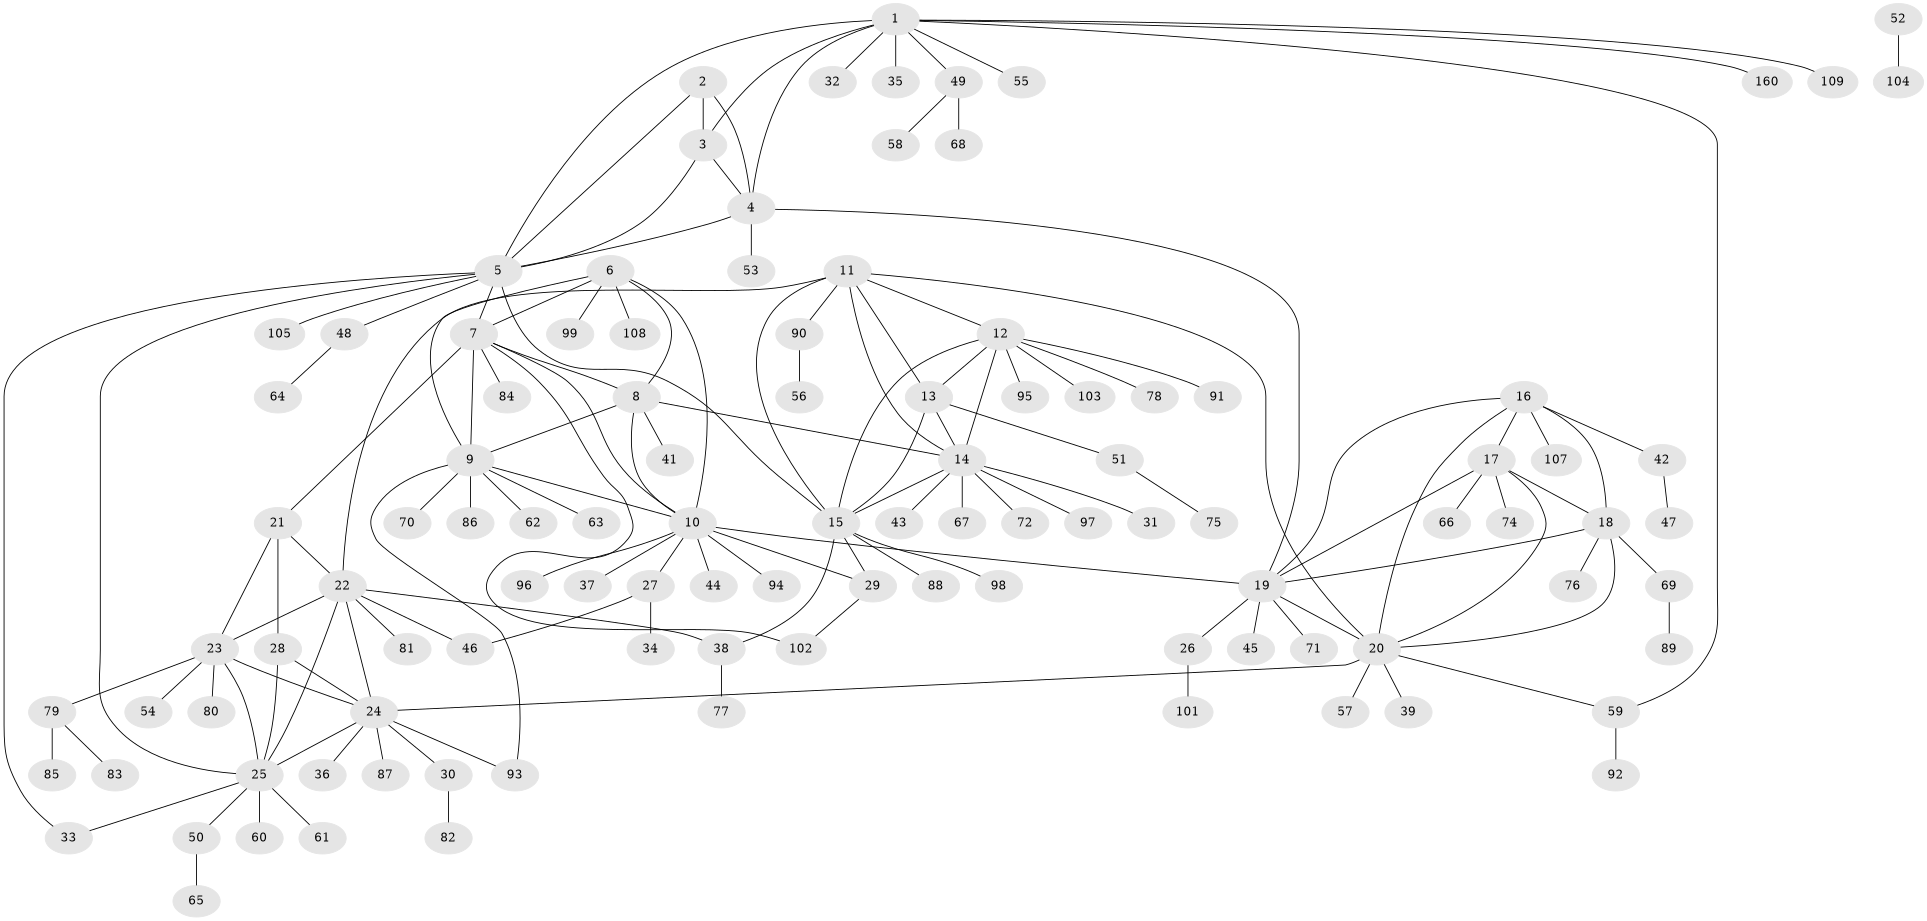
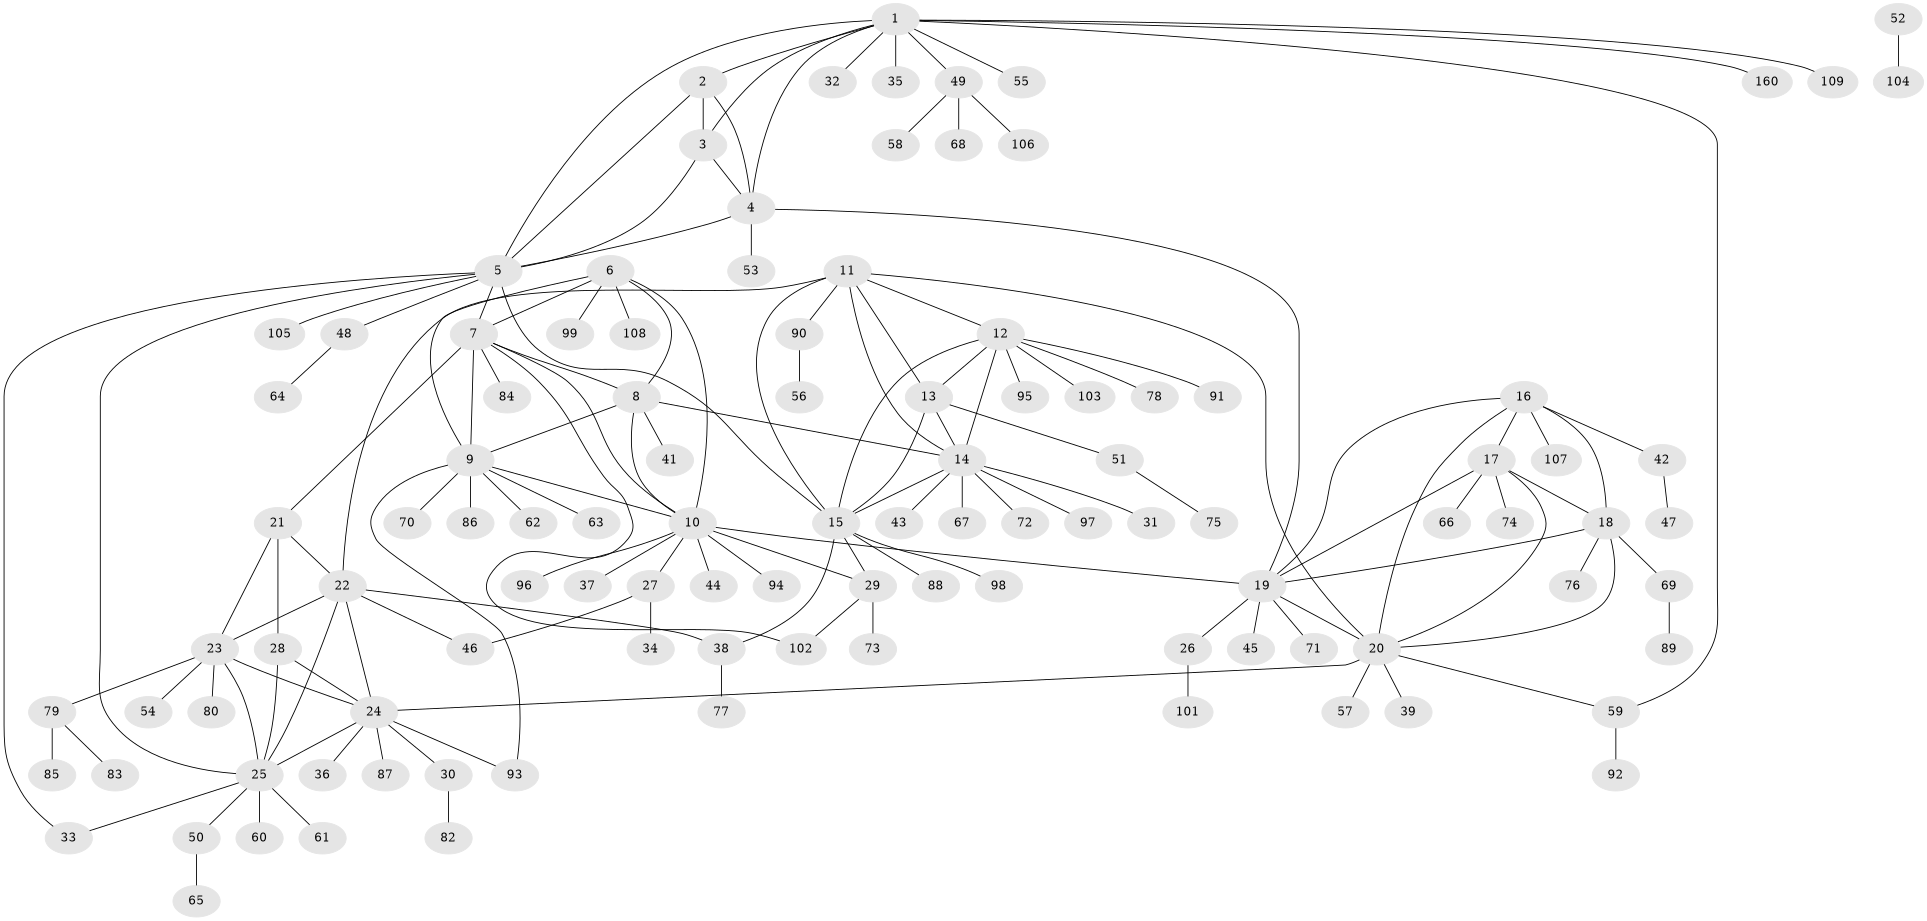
edge "1" -- "2": added
node "106": added
node "81": removed
node "73": added
